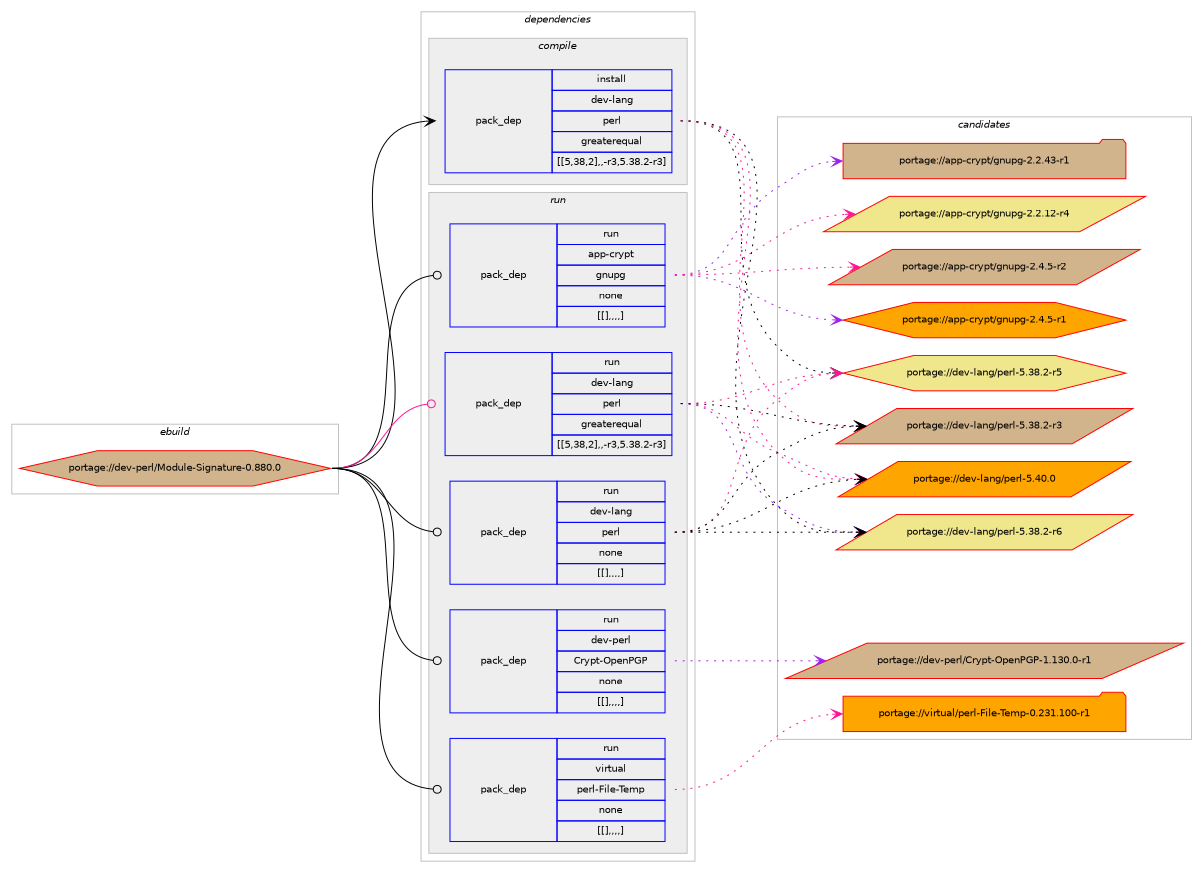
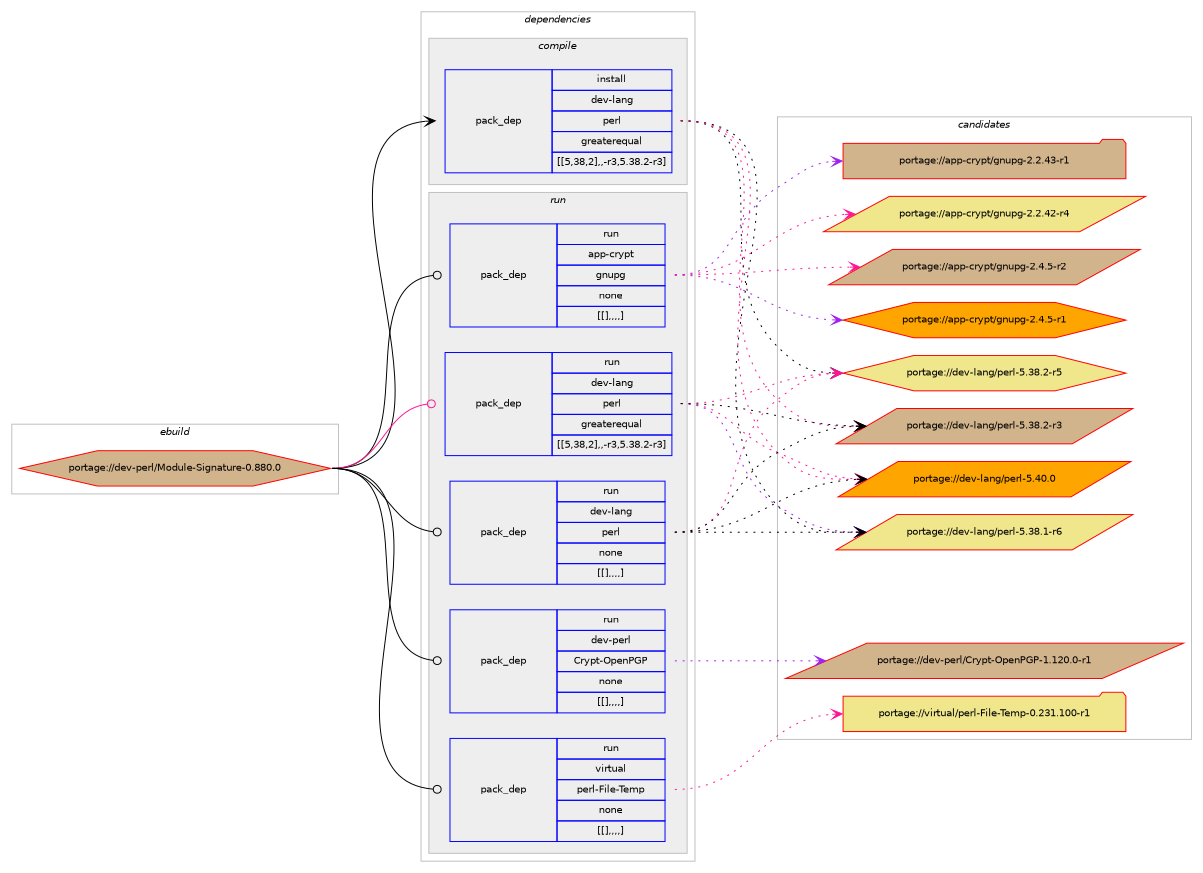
node "portage://app-crypt/gnupg-2.2.12-r4": label "portage://app-crypt/gnupg-2.2.12-r4" -> "portage://app-crypt/gnupg-2.2.42-r4"
node "portage://dev-lang/perl-5.38.2-r6": label "portage://dev-lang/perl-5.38.2-r6" -> "portage://dev-lang/perl-5.38.1-r6"
node "portage://dev-perl/Crypt-OpenPGP-1.130.0-r1": label "portage://dev-perl/Crypt-OpenPGP-1.130.0-r1" -> "portage://dev-perl/Crypt-OpenPGP-1.120.0-r1"
node "portage://virtual/perl-File-Temp-0.231.100-r1": fillcolor orange -> khaki
